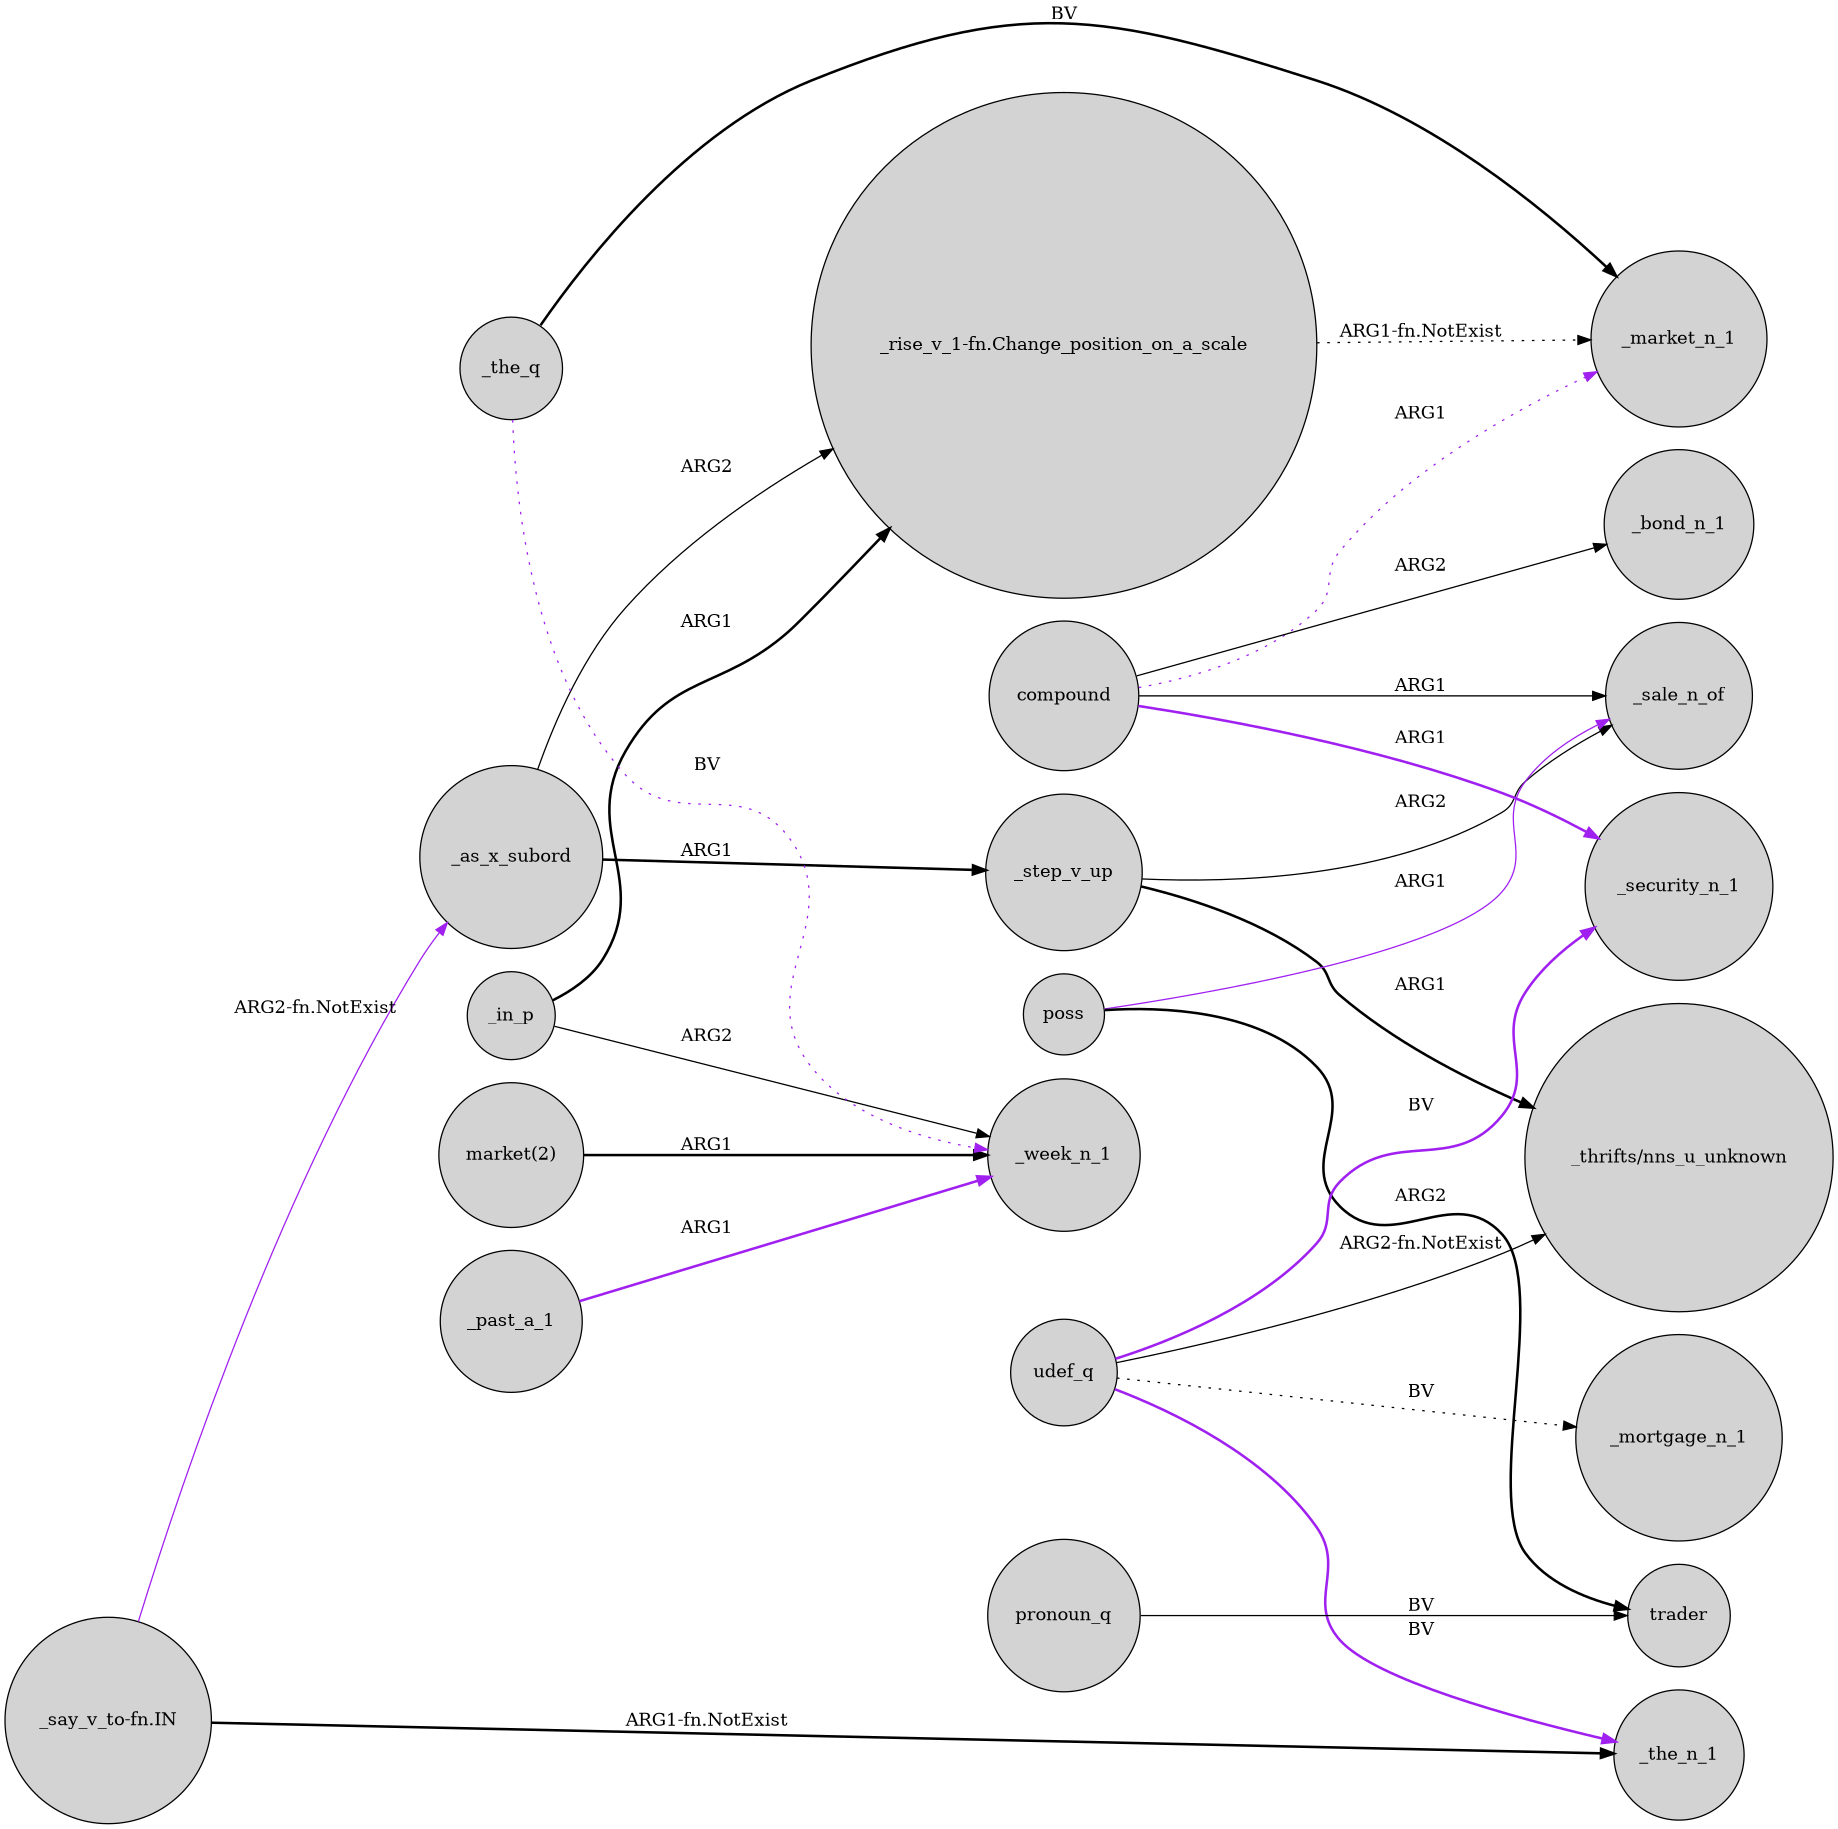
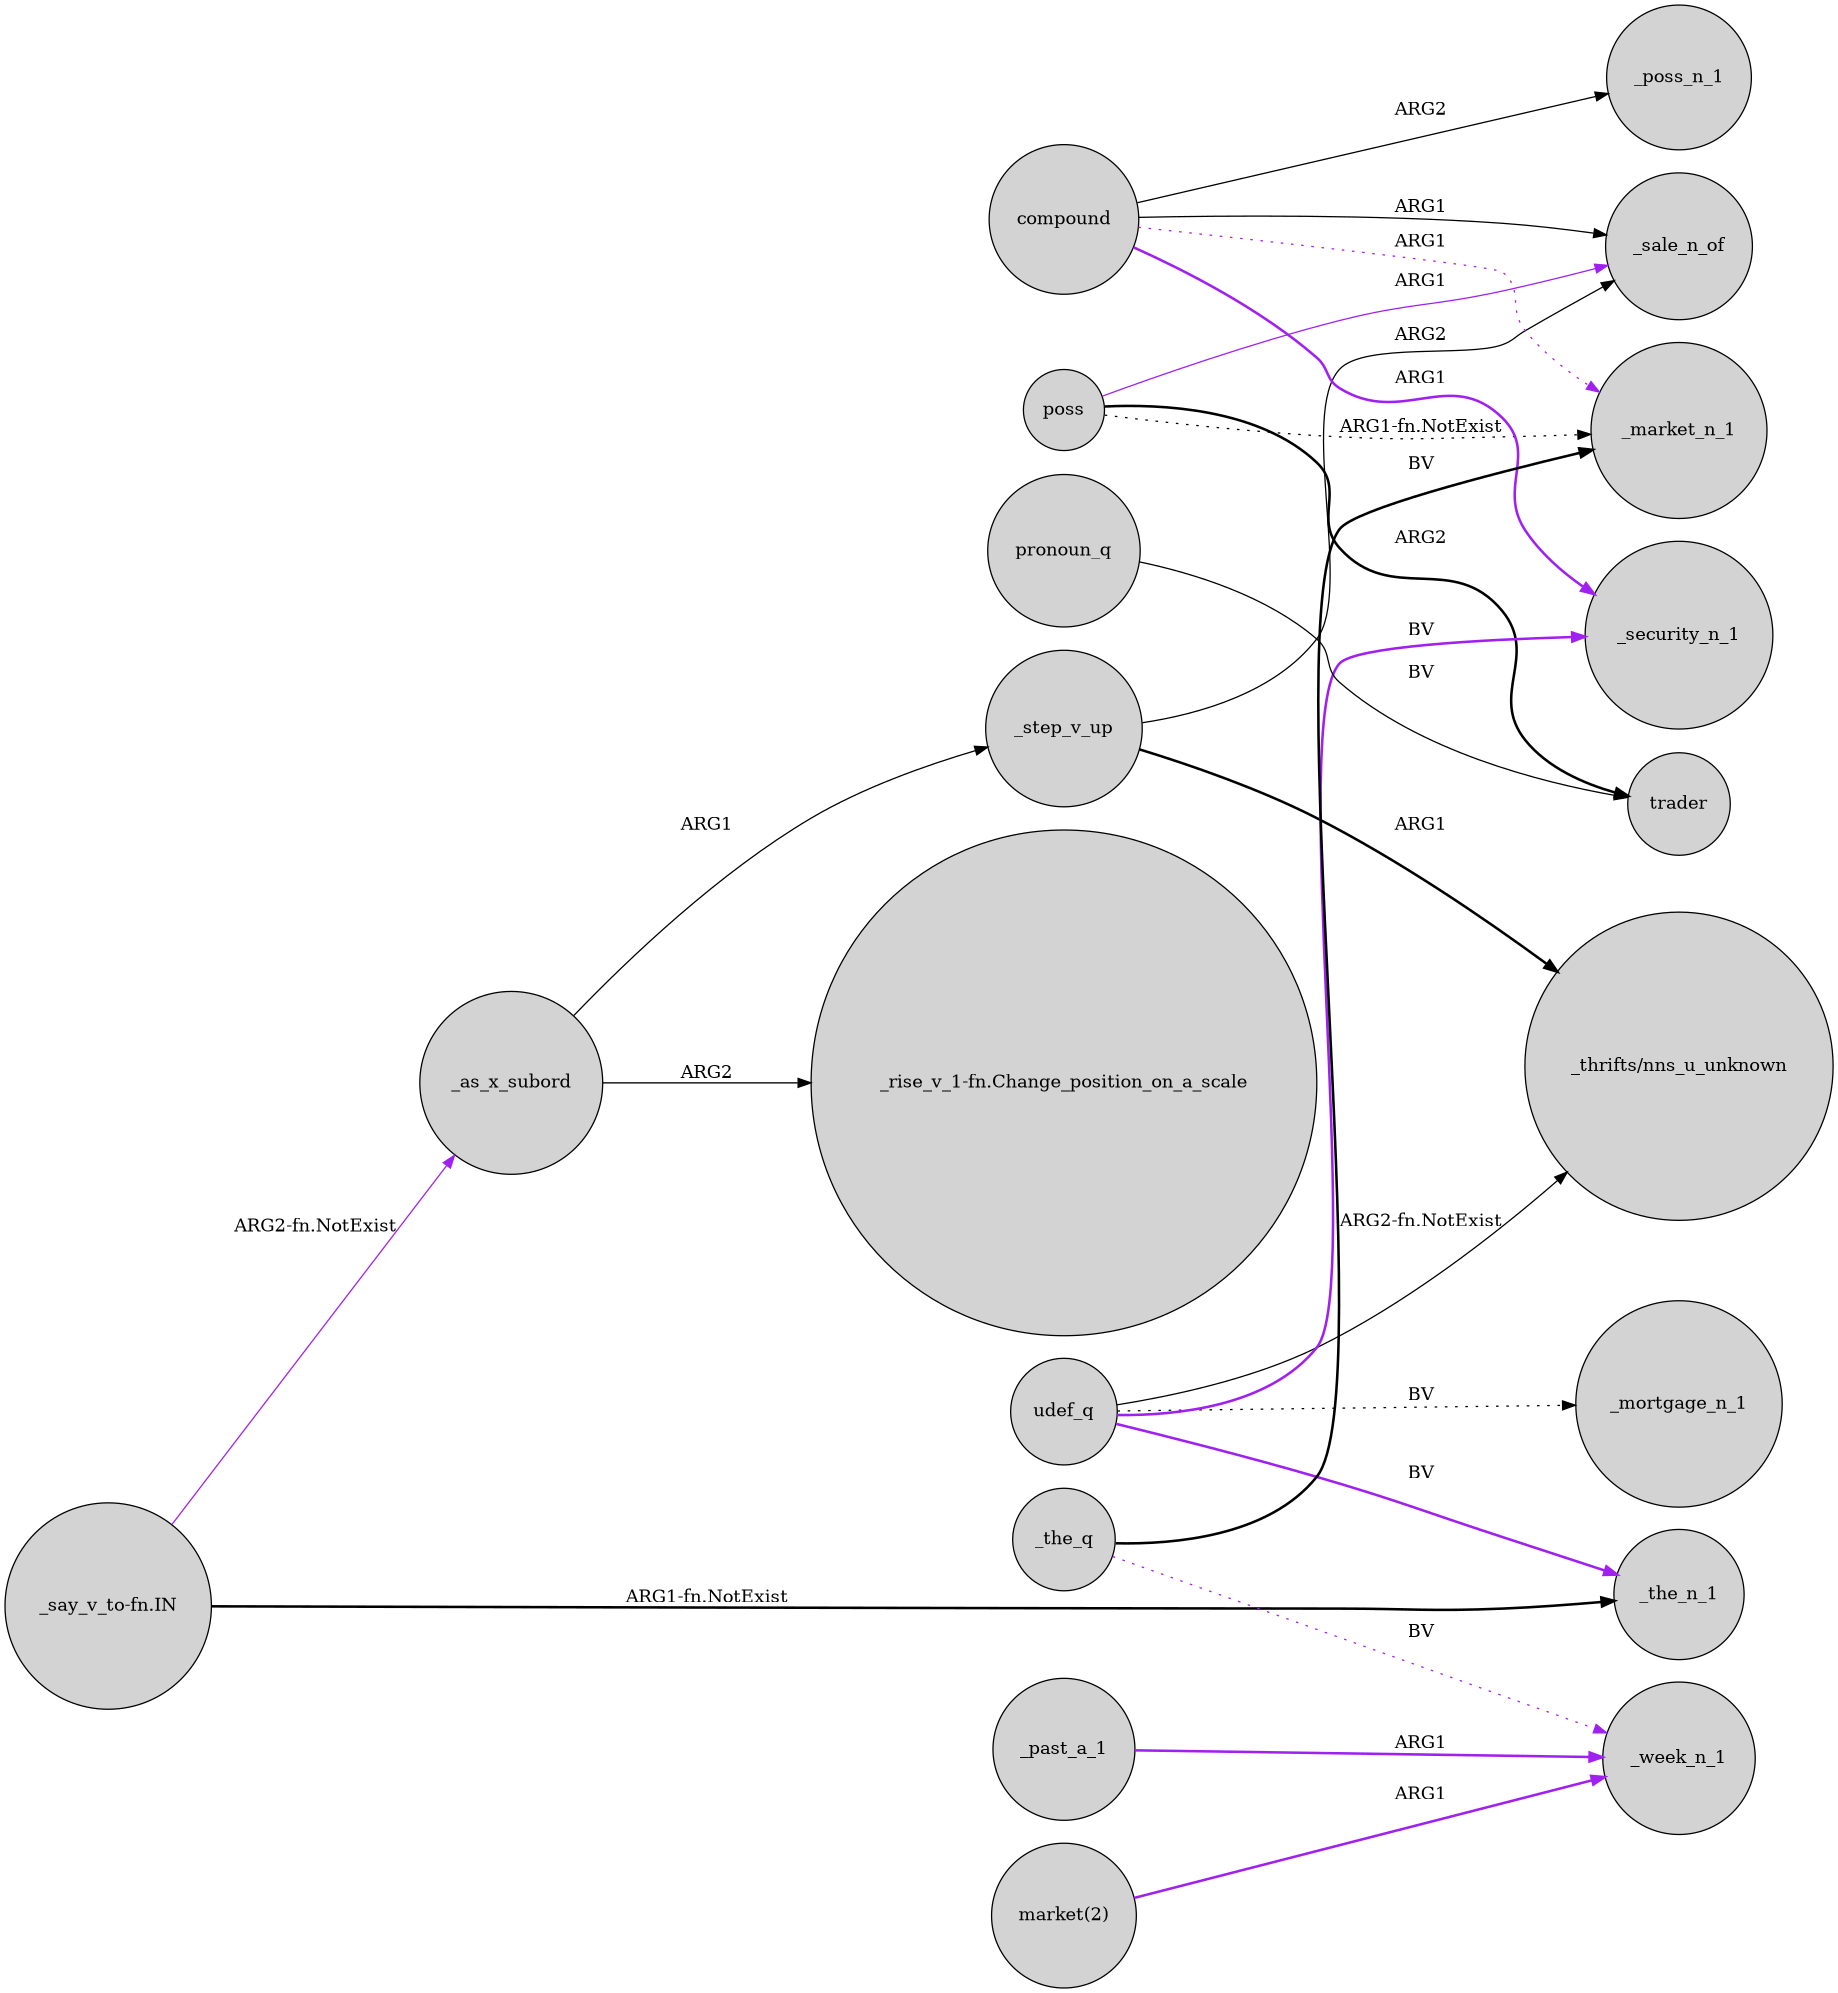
edge "_rise_v_1-fn.Change_position_on_a_scale" -> "_market_n_1": now "poss" -> "_market_n_1"
node "_bond_n_1": label "_bond_n_1" -> "_poss_n_1"
edge "_as_x_subord" -> "_step_v_up": style bold -> solid
node "_in_p": removed
edge "market(2)" -> "_week_n_1": color black -> purple
